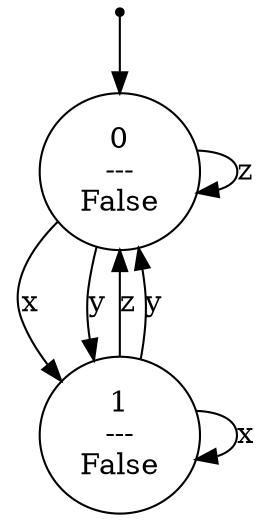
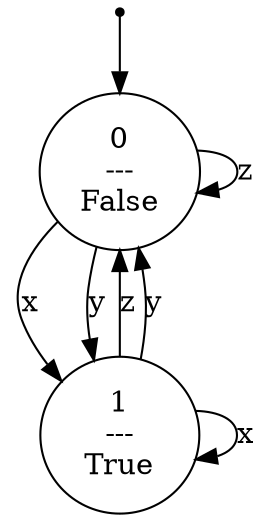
node "1 --- False": label "1 --- False" -> "1 --- True"
